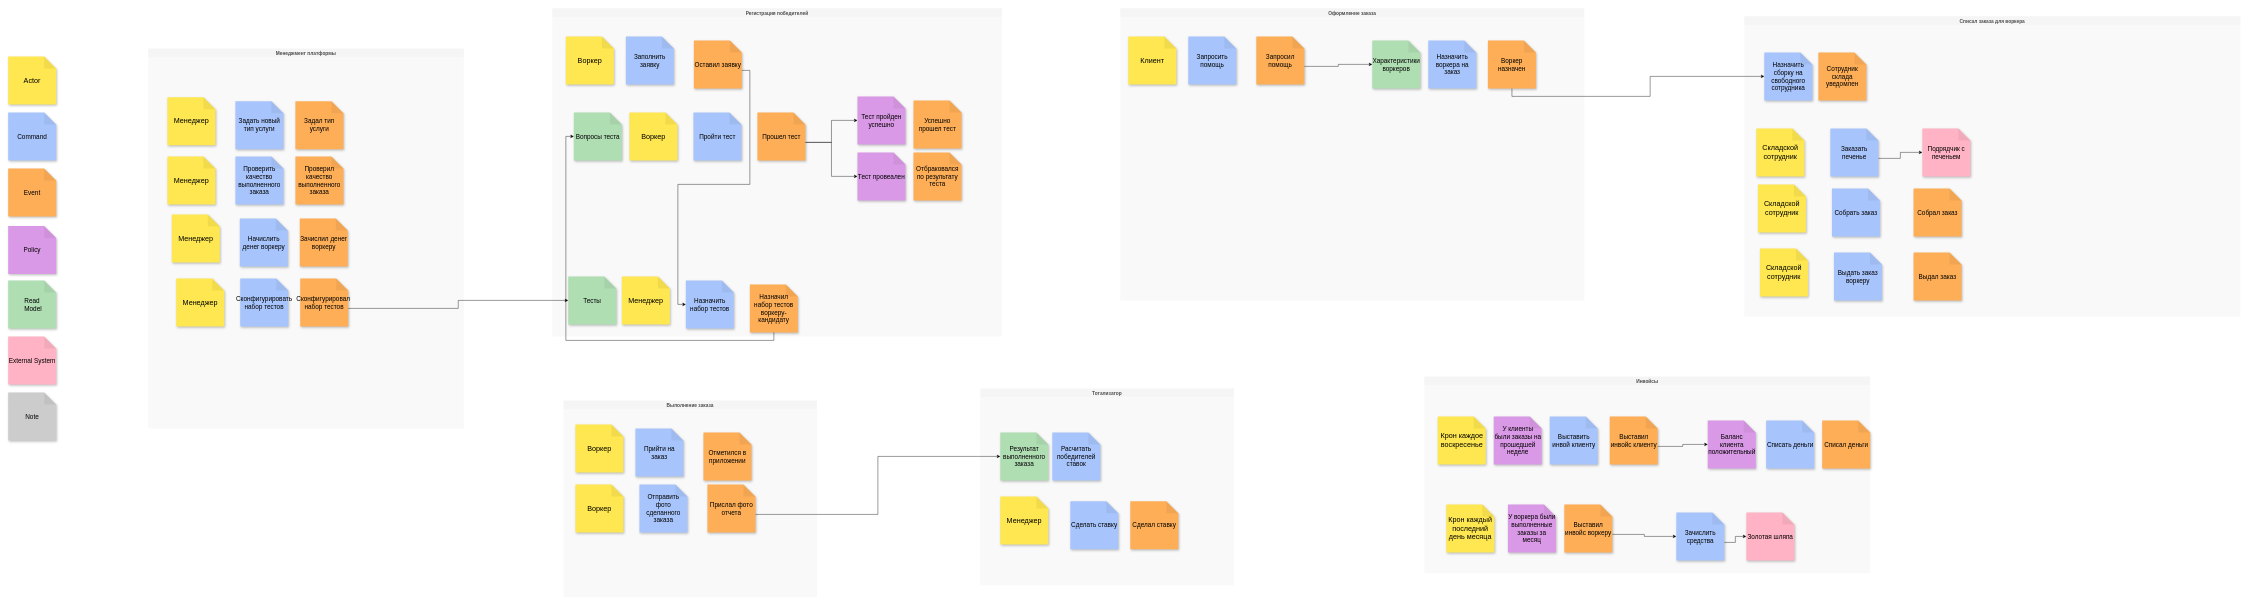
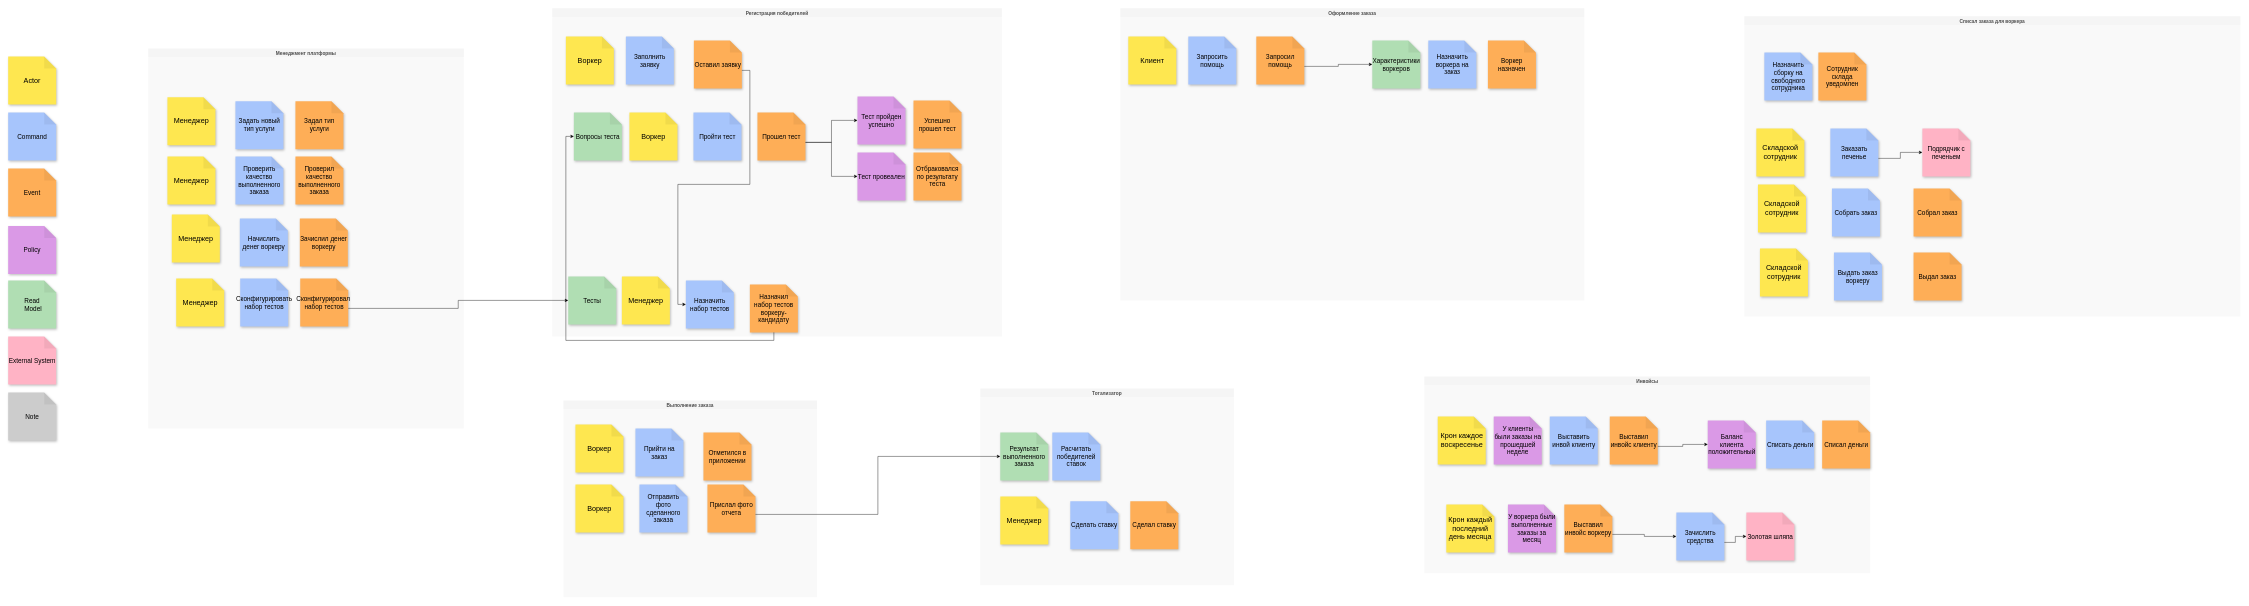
edge "Воркер назначен" -> "Назначить сборку на свободного сотрудника": removed
